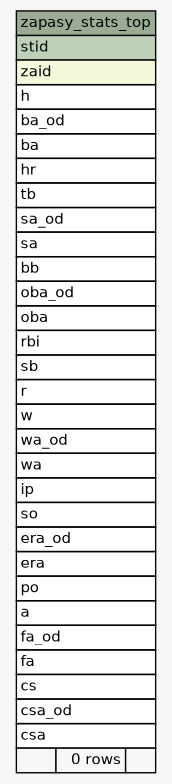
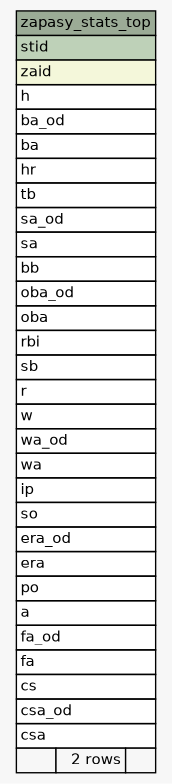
node "zapasy_stats_top": text "0 rows" -> "2 rows"
